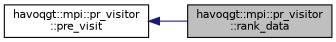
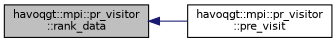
edge "havoqgt::mpi::pr_visitor ::rank_data" -> "havoqgt::mpi::pr_visitor ::pre_visit": reversed
